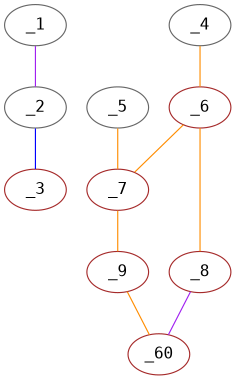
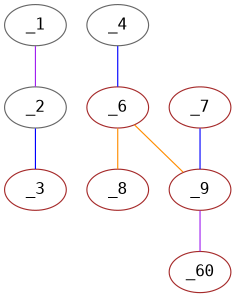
edge "_4" -- "_6": color darkorange -> blue
node "_5": removed
edge "_6" -- "_7": now "_6" -- "_9"
edge "_7" -- "_9": color darkorange -> blue
edge "_9" -- "_60": color darkorange -> purple
edge "_8" -- "_60": removed
